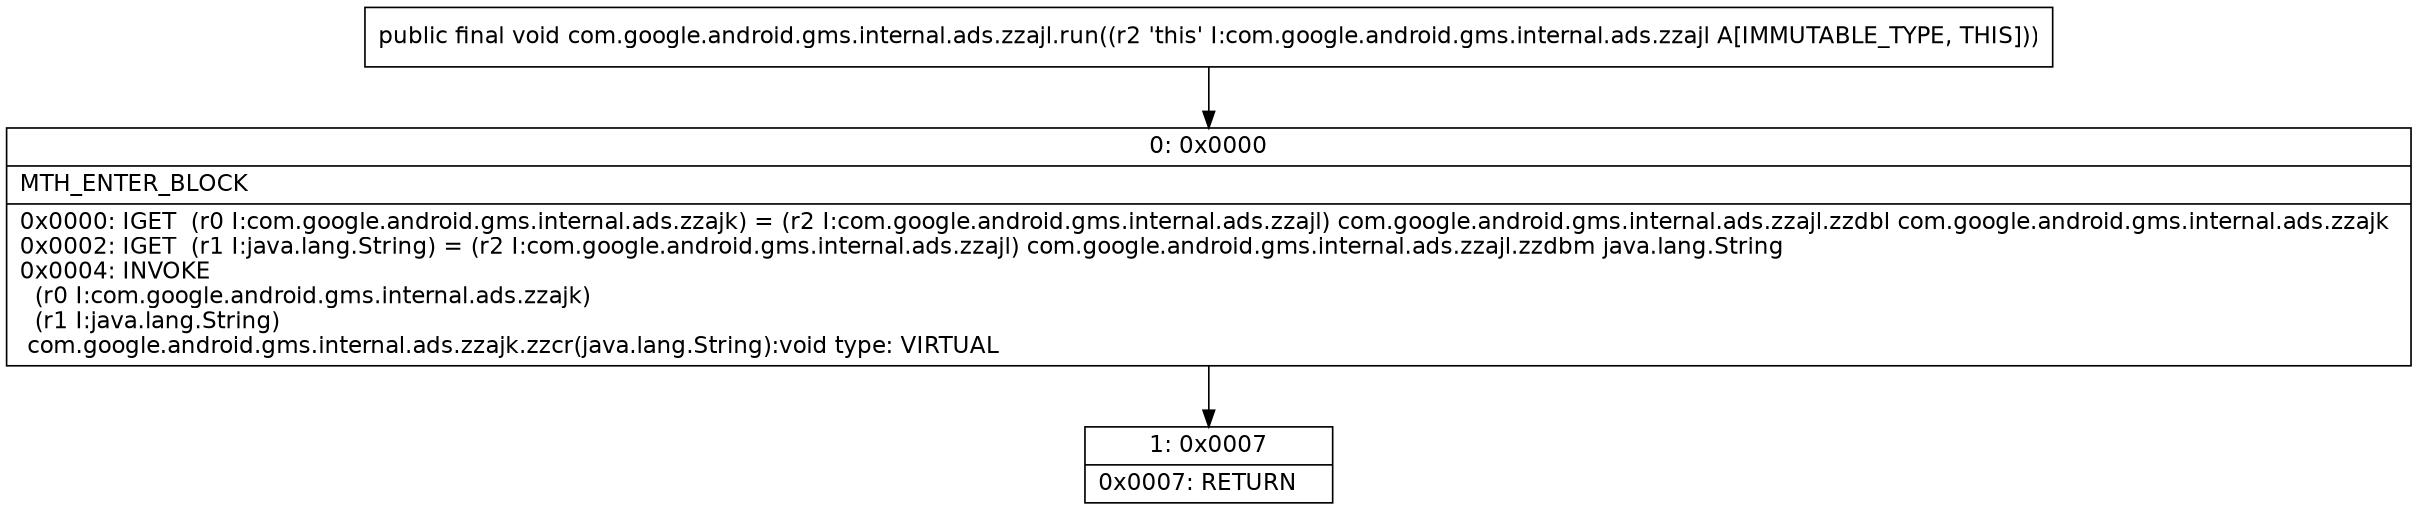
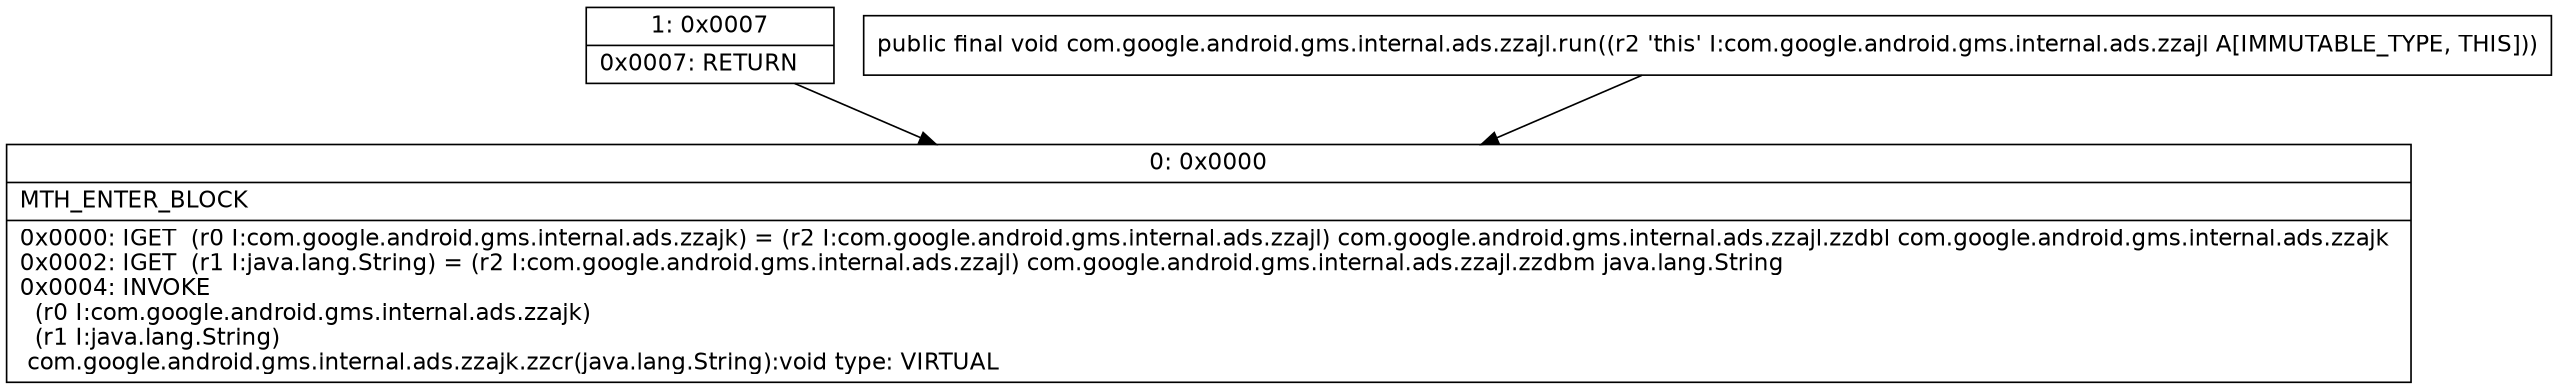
edge "0: 0x0000" -> "1: 0x0007": reversed
